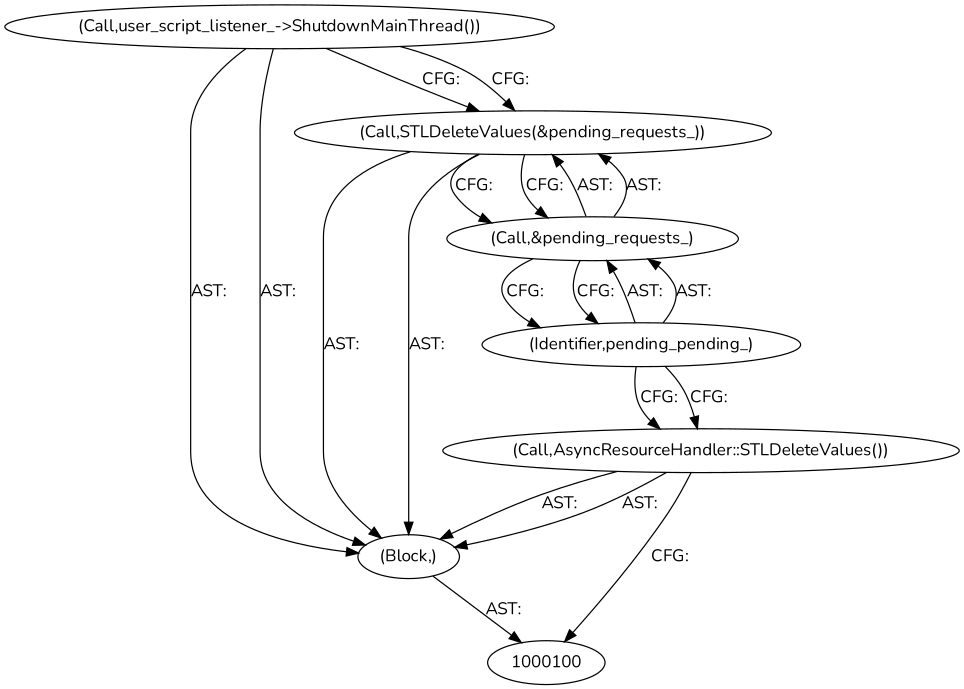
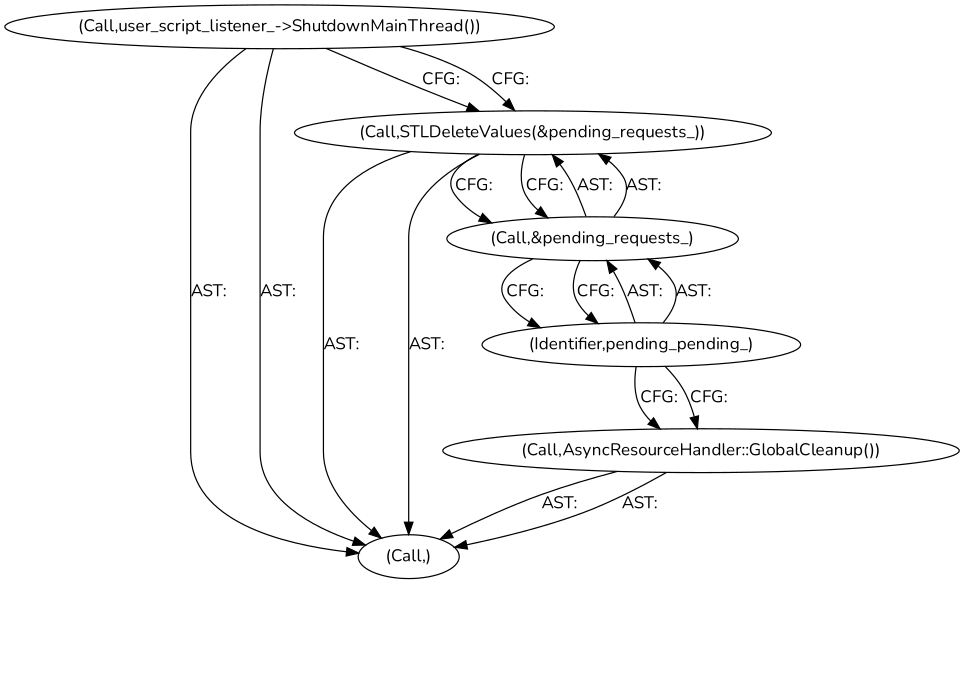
node "(Call,AsyncResourceHandler::STLDeleteValues())": label "(Call,AsyncResourceHandler::STLDeleteValues())" -> "(Call,AsyncResourceHandler::GlobalCleanup())"
node "(Block,)": label "(Block,)" -> "(Call,)"
node "1000100": removed
